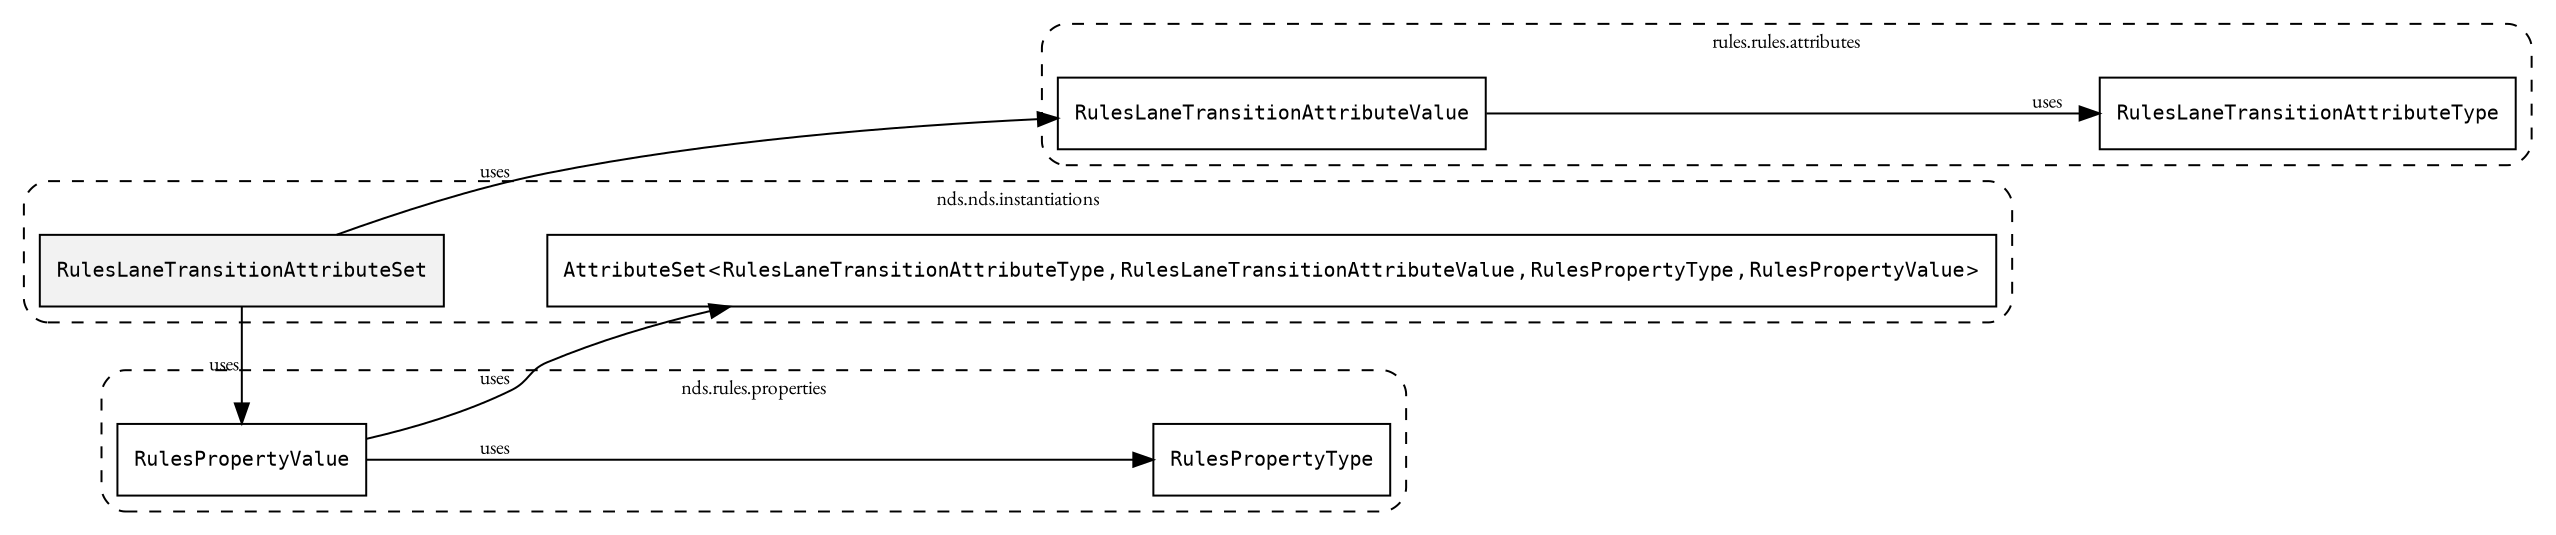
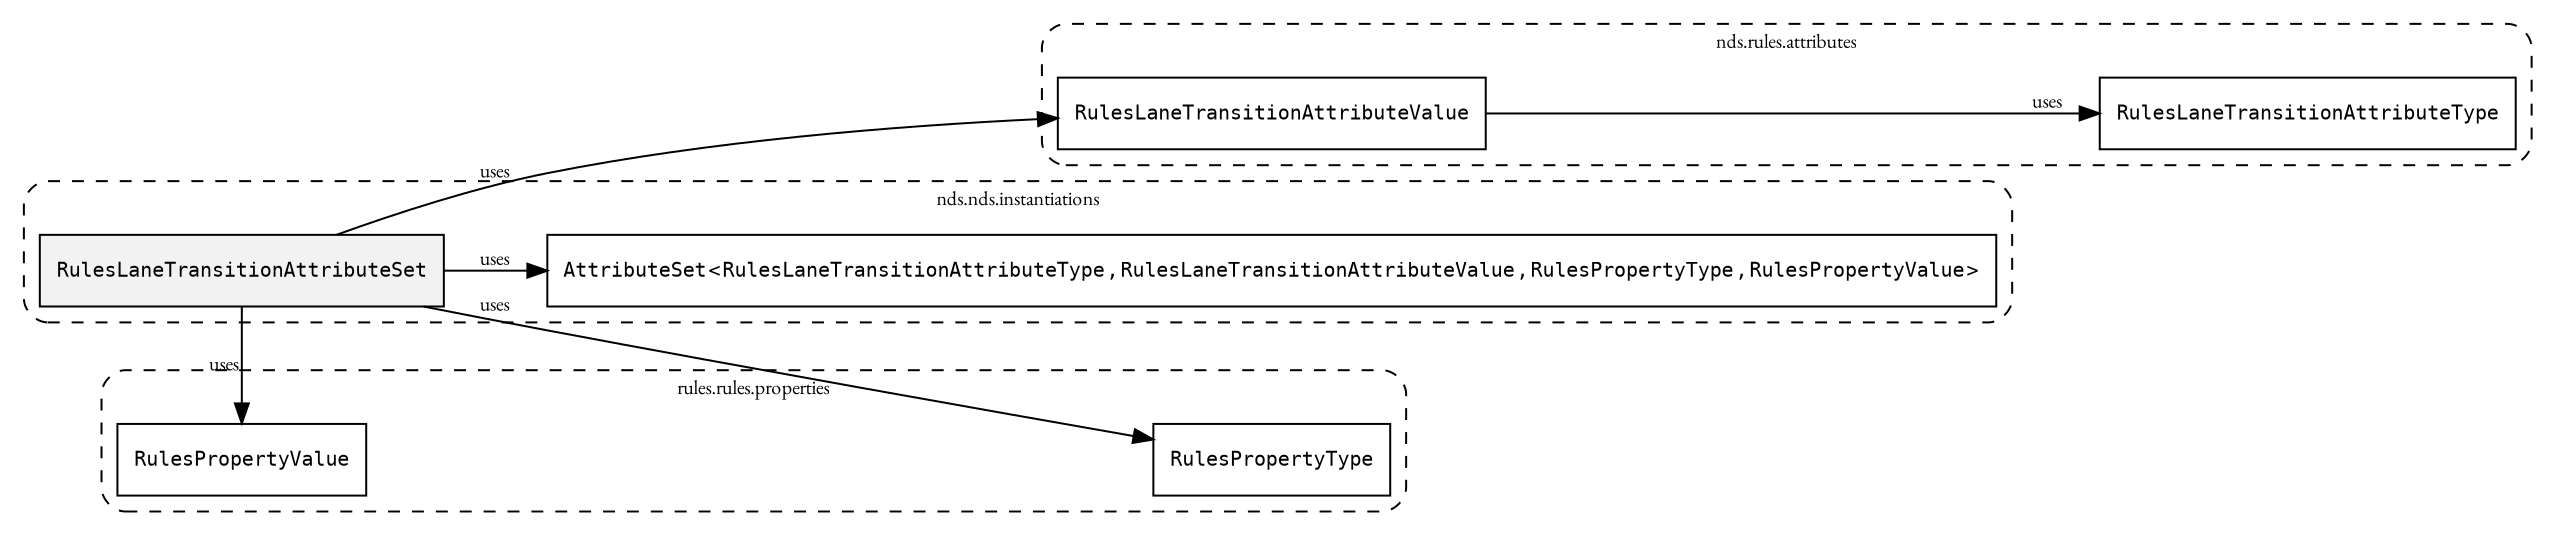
cluster "rules.rules.attributes": label "rules.rules.attributes" -> "nds.rules.attributes"
edge "RulesPropertyValue" -> "AttributeSet": now "RulesLaneTransitionAttributeSet" -> "AttributeSet"
cluster "nds.rules.properties": label "nds.rules.properties" -> "rules.rules.properties"
edge "RulesPropertyValue" -> "RulesPropertyType": now "RulesLaneTransitionAttributeSet" -> "RulesPropertyType"
